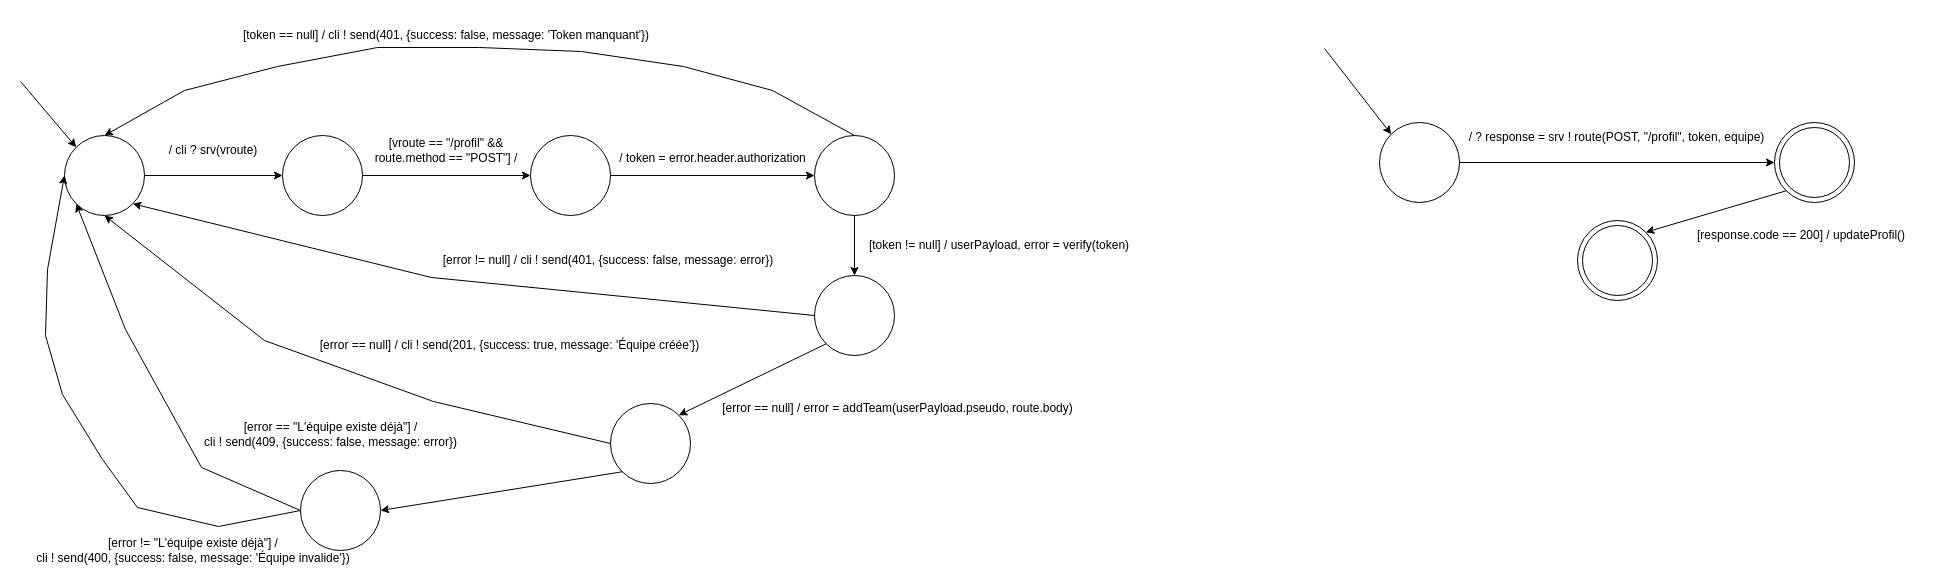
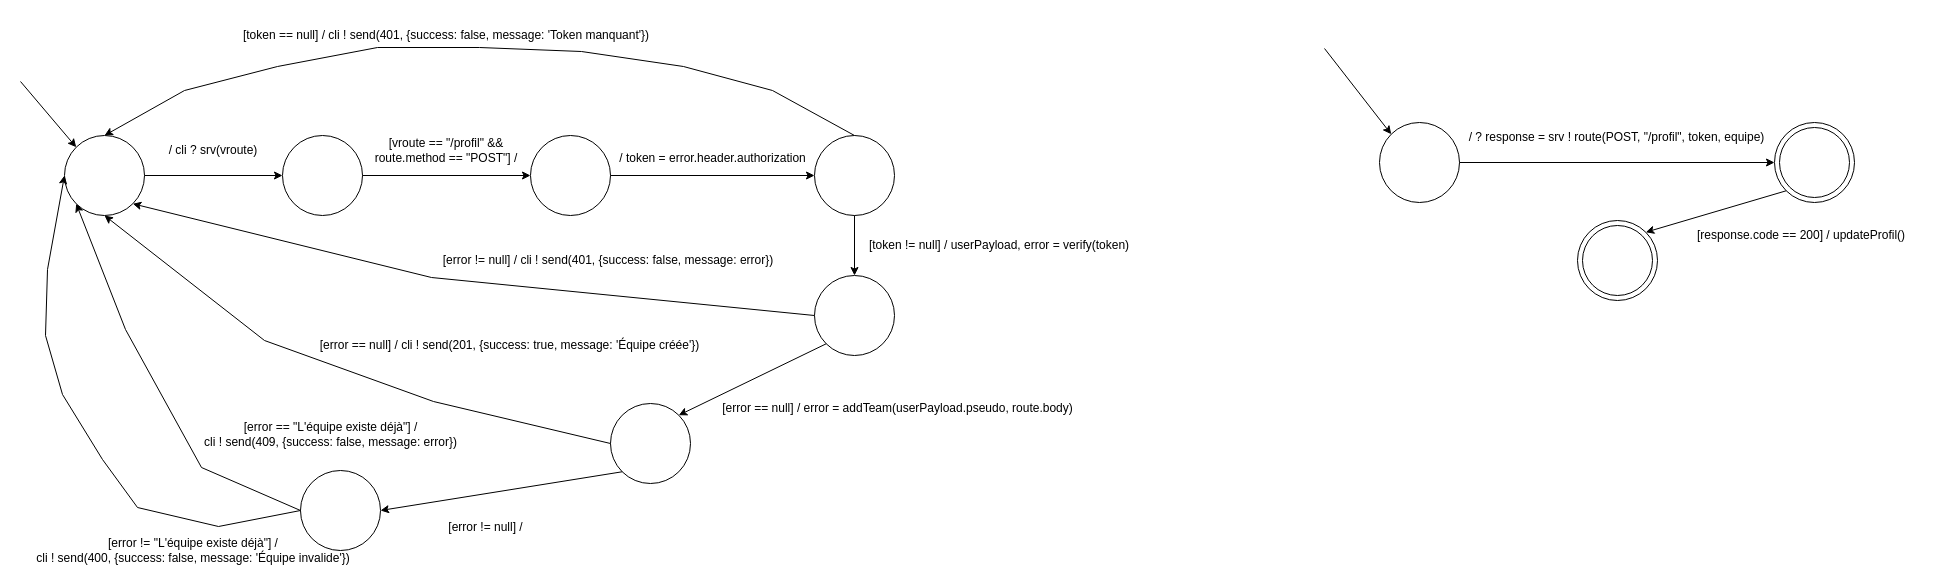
node "[error != null] /": added
